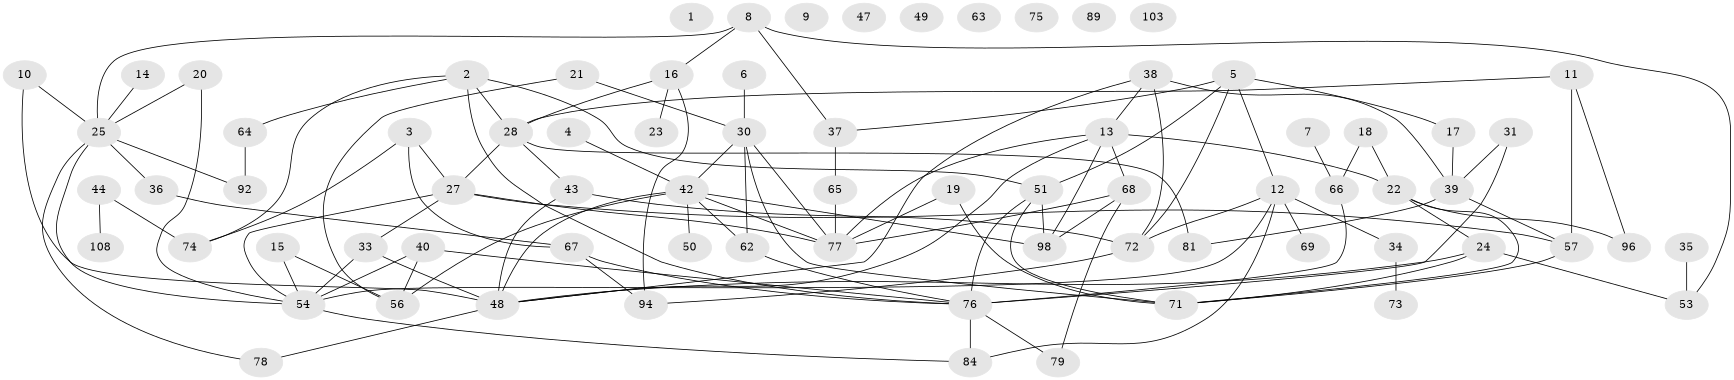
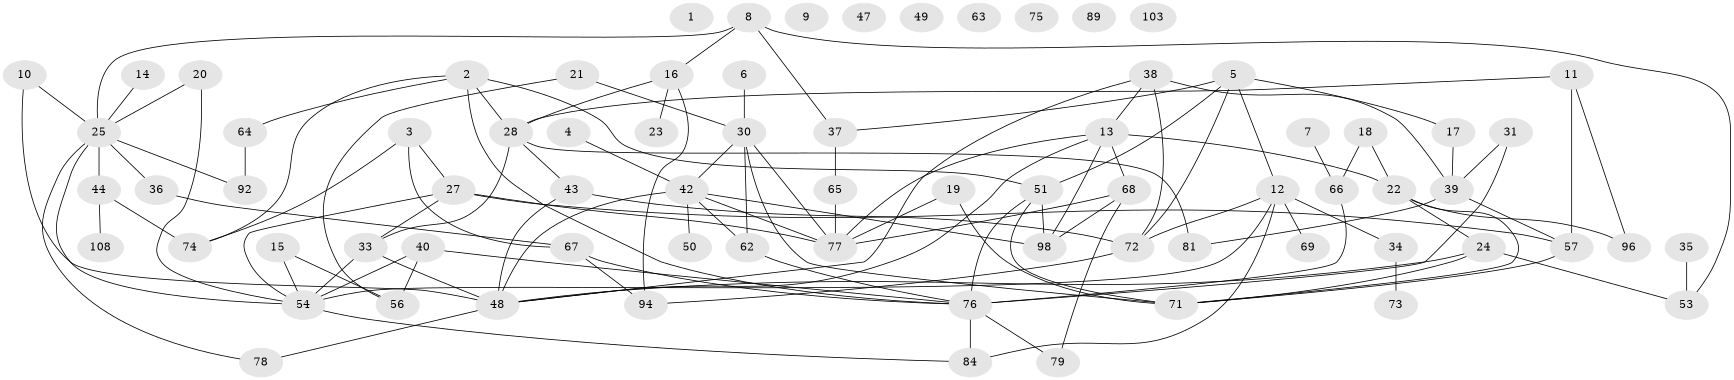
edge "25" -- "44": added
edge "28" -- "27": now "28" -- "33"
edge "42" -- "56": removed
